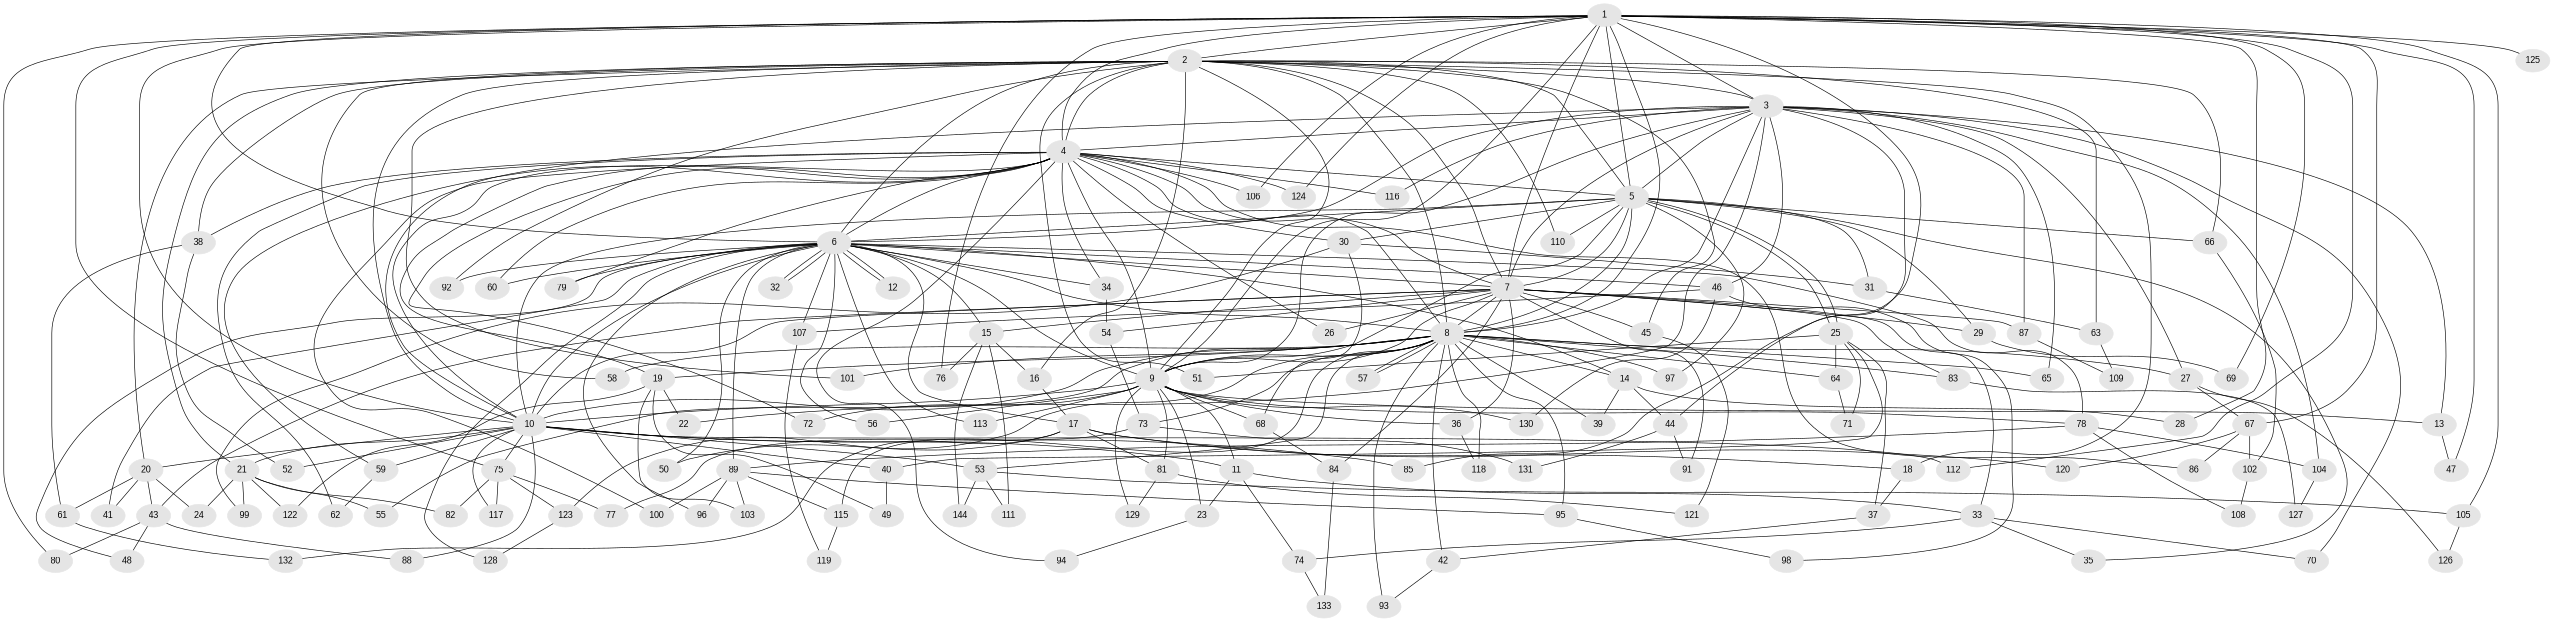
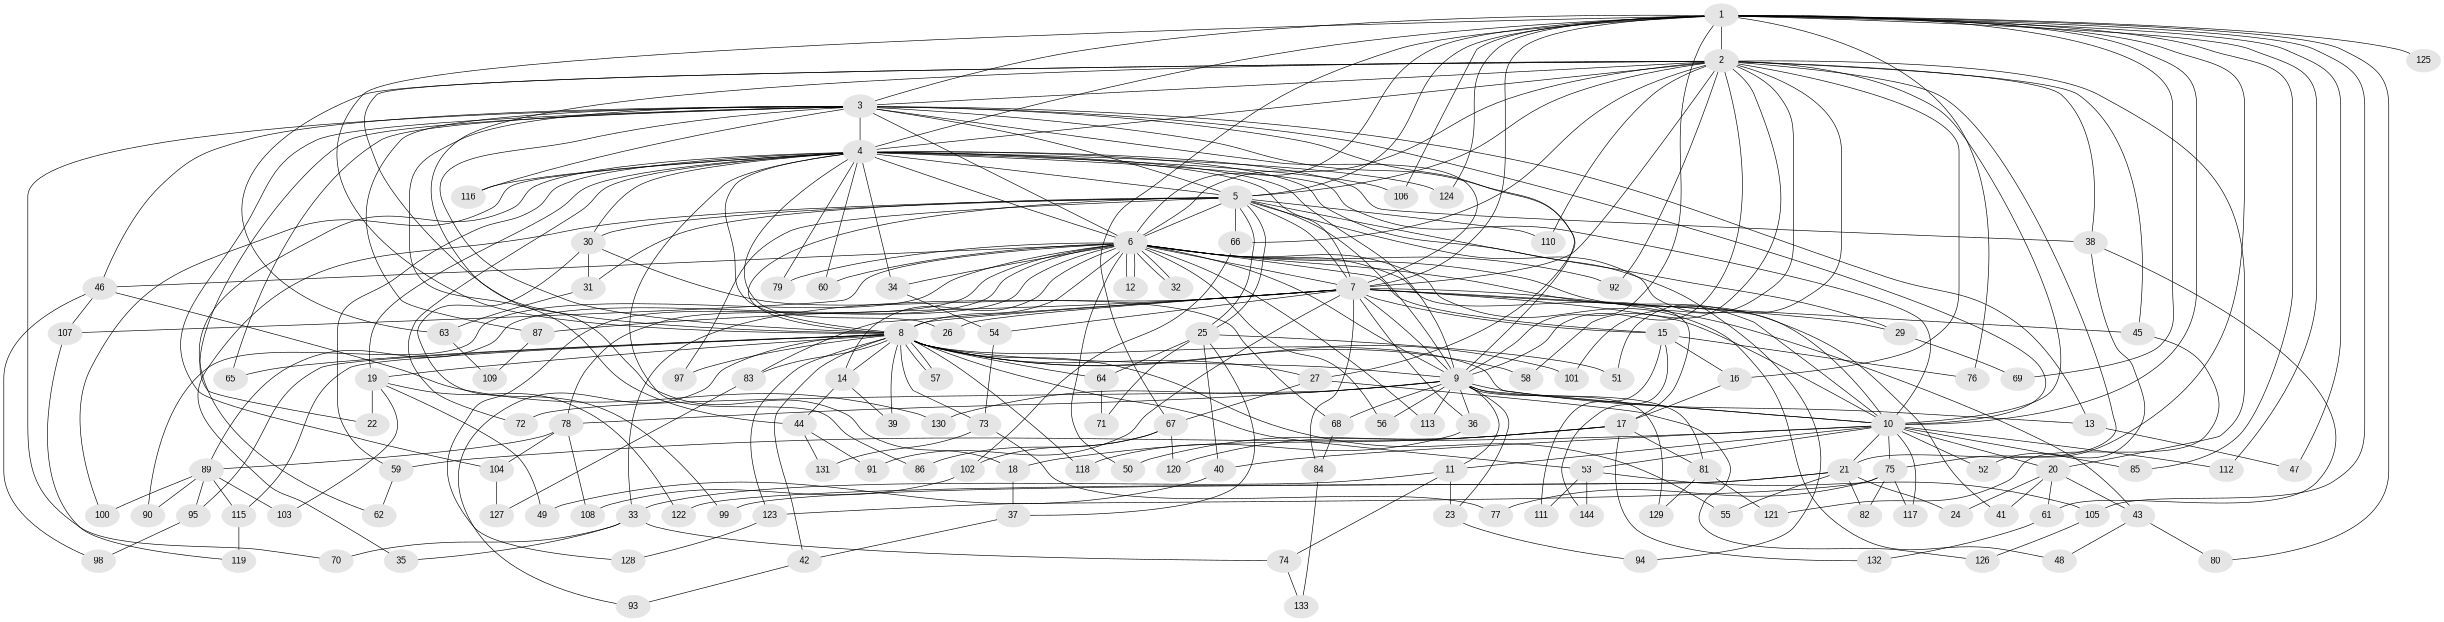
node "28": removed
node "96": label "96" -> "90"
node "88": removed
